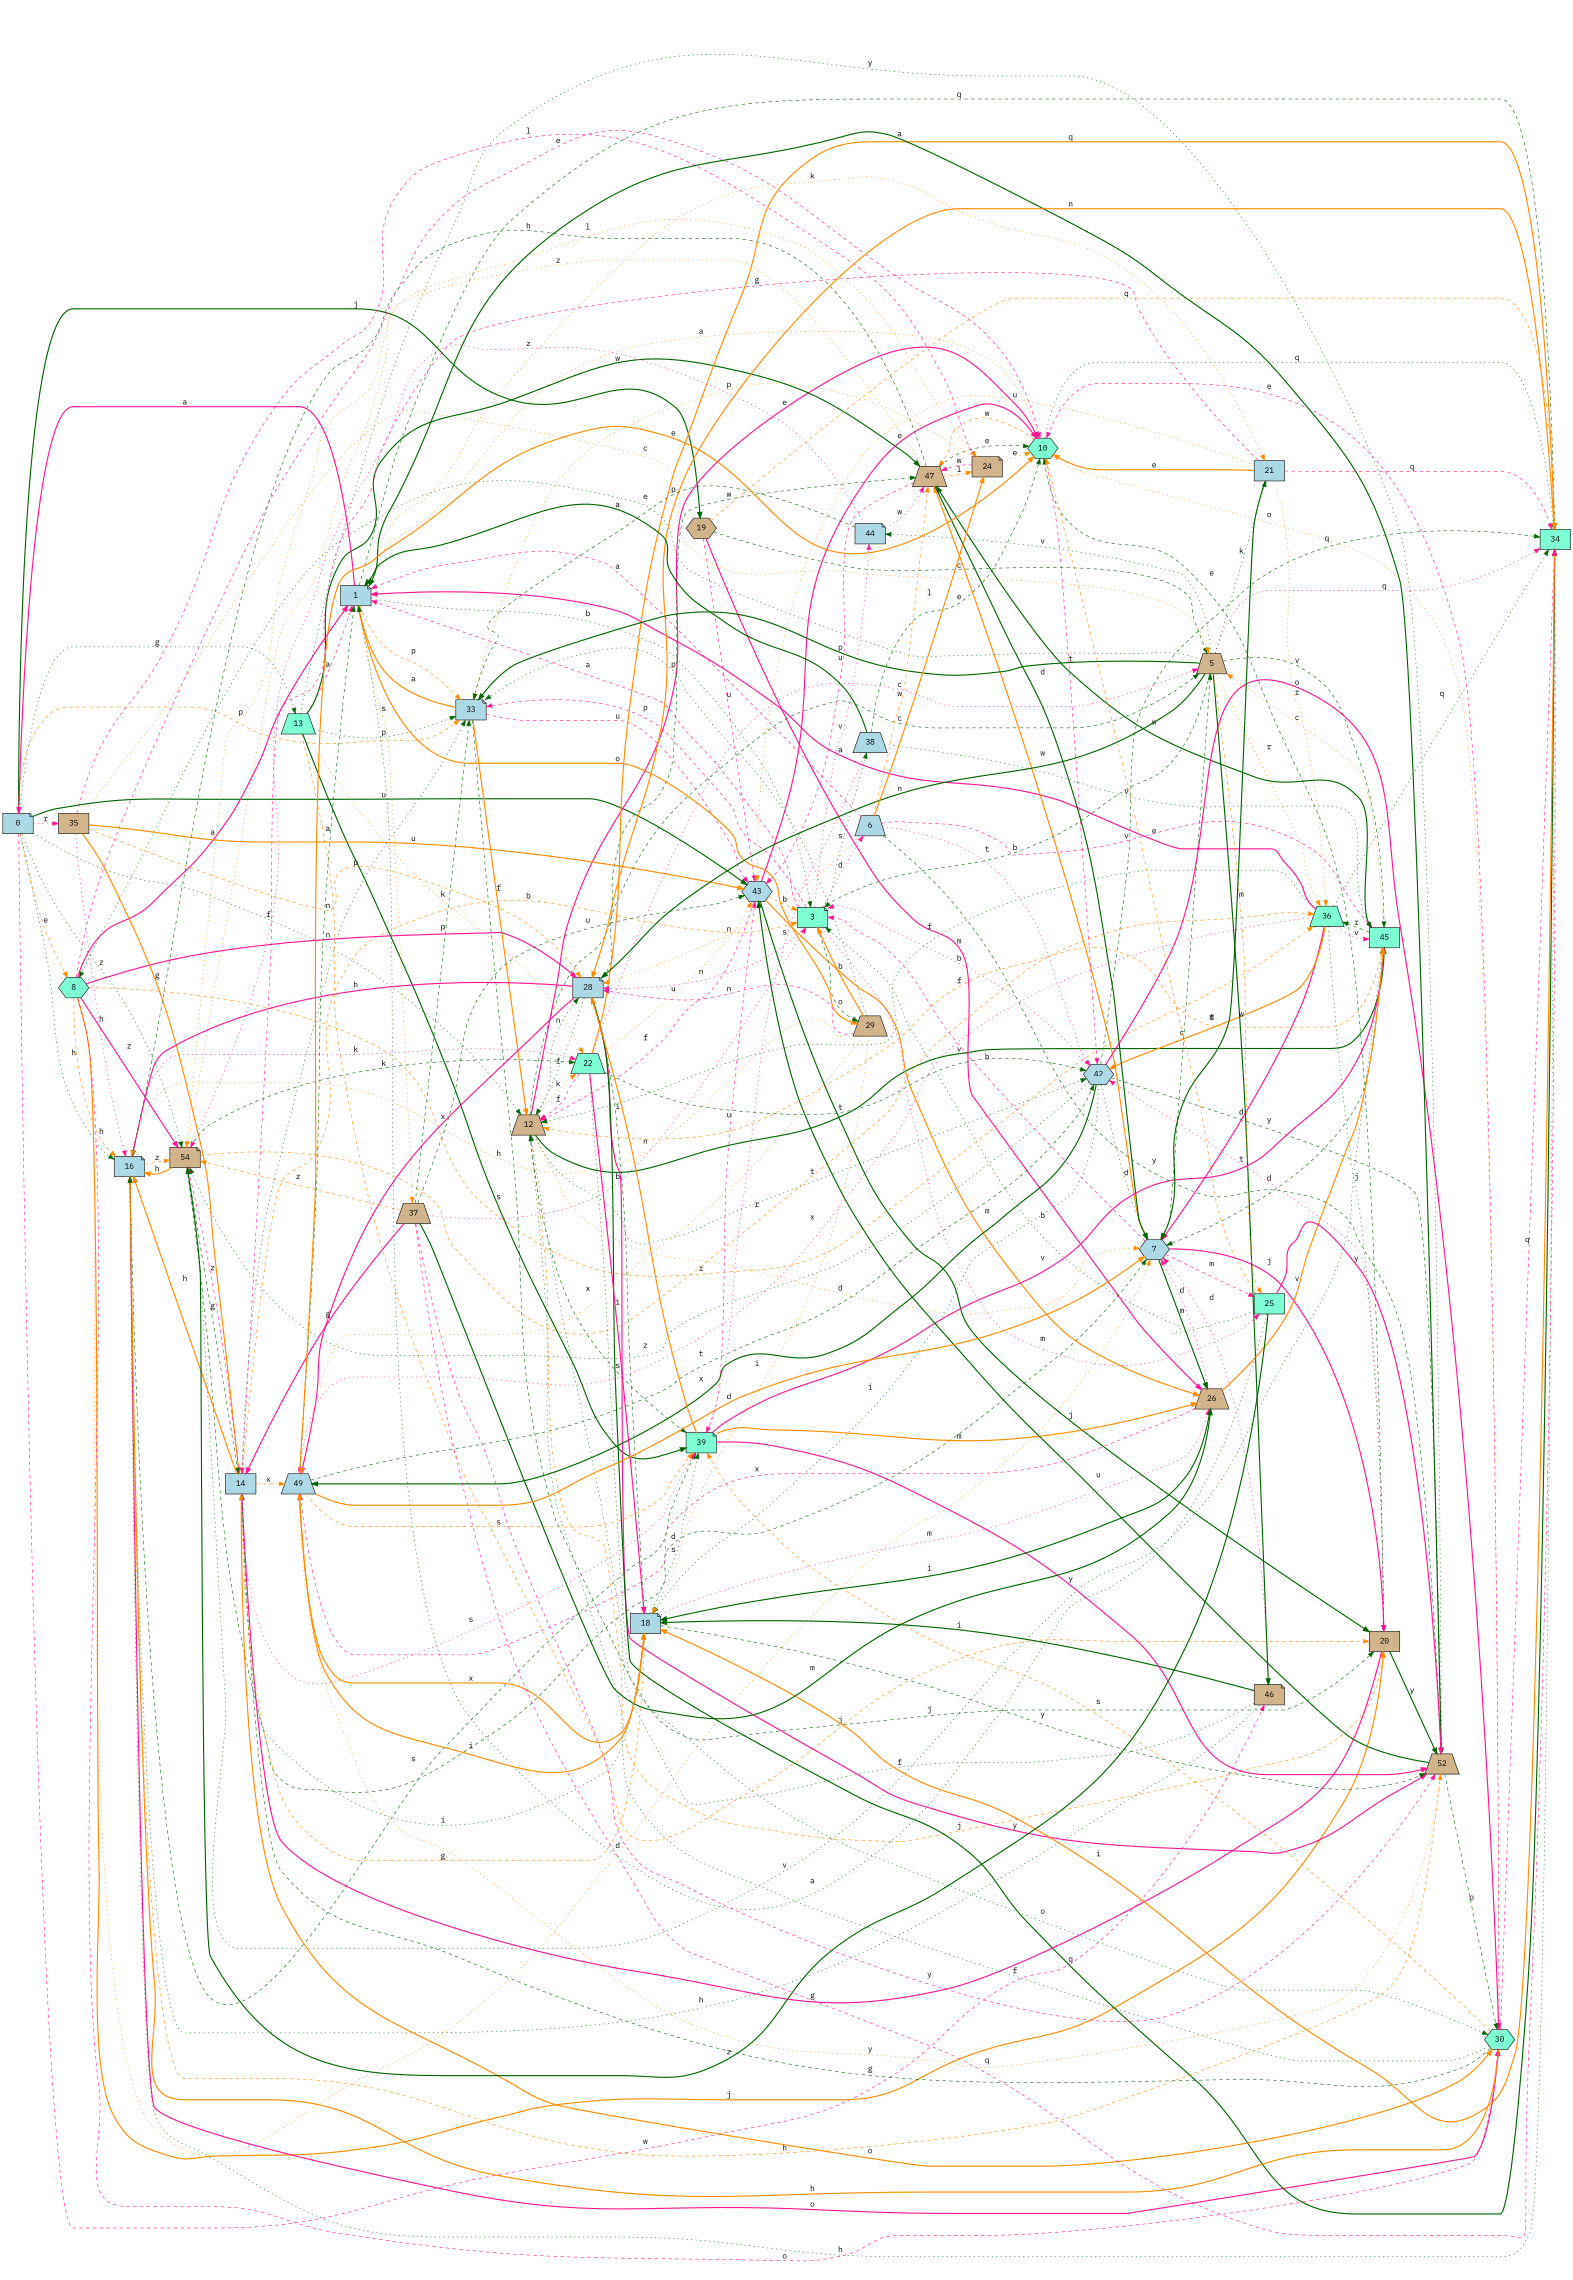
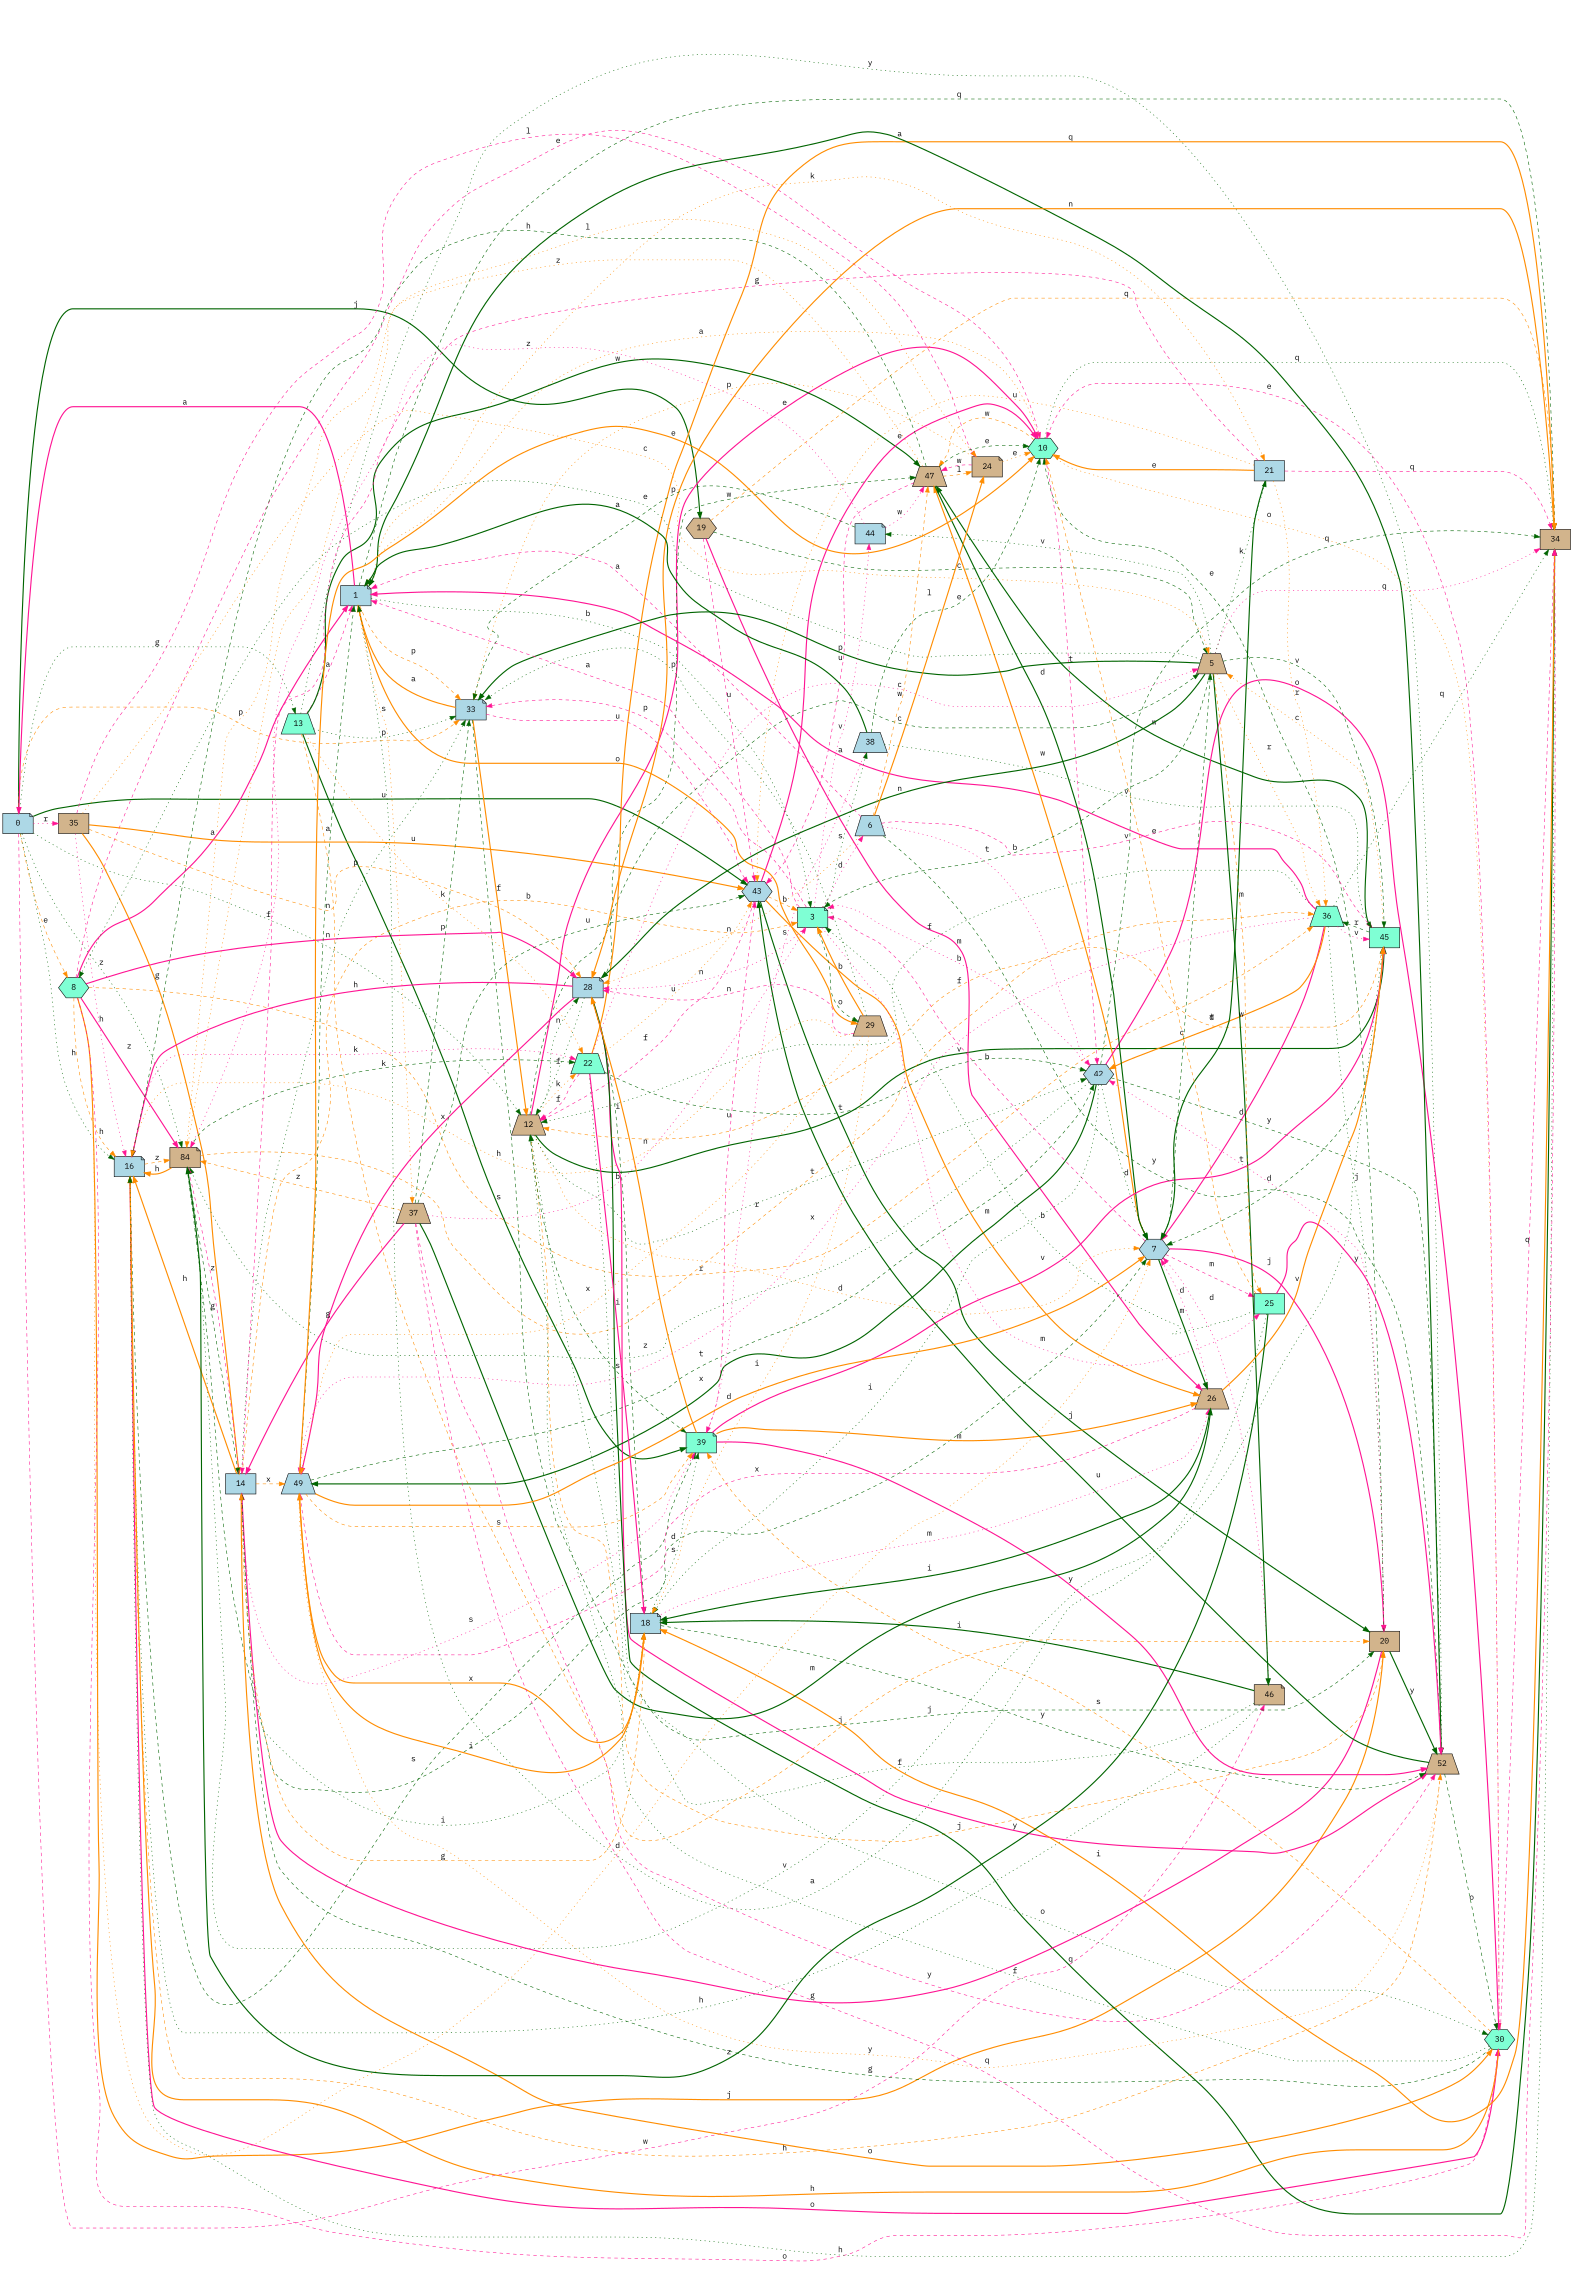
node "34": fillcolor aquamarine -> tan
node "54": label "54" -> "84"
